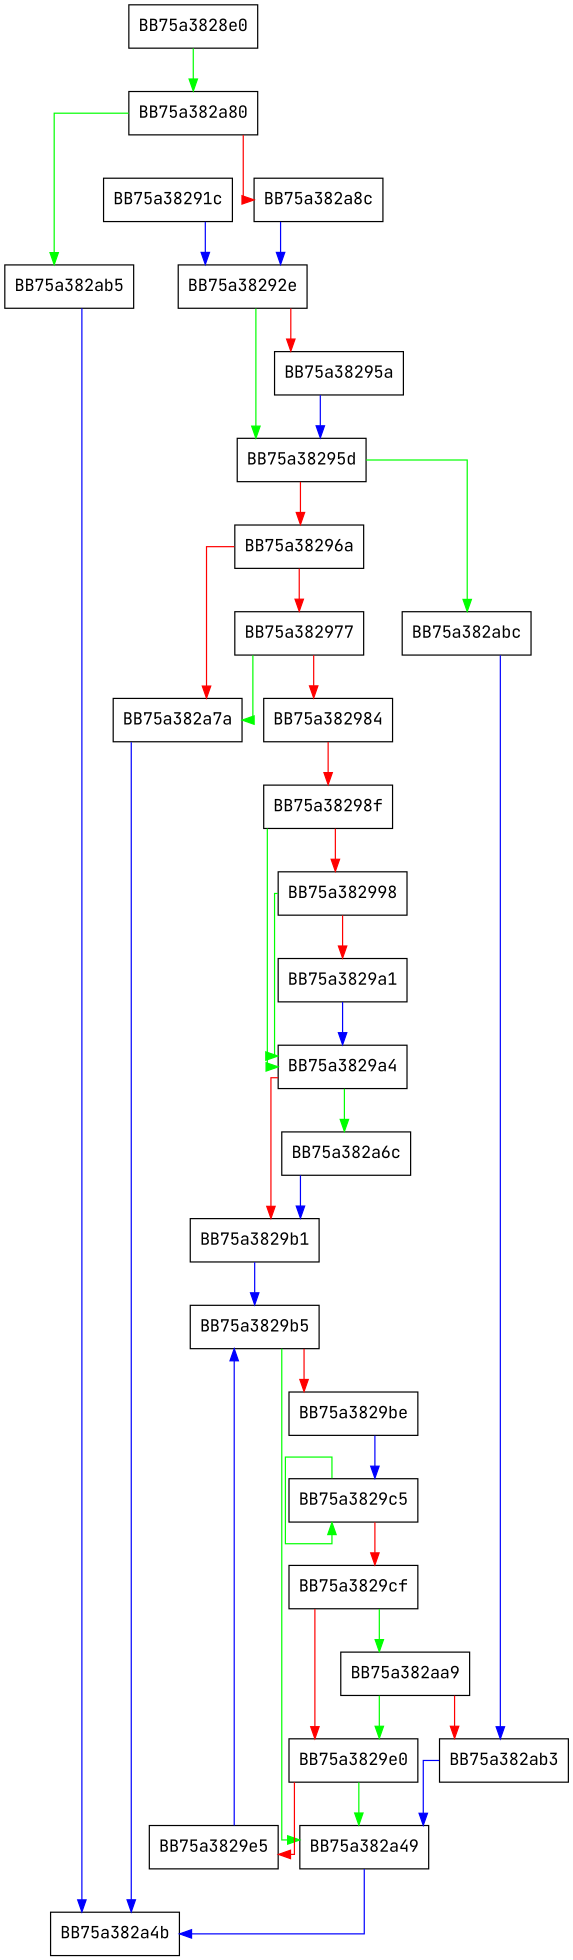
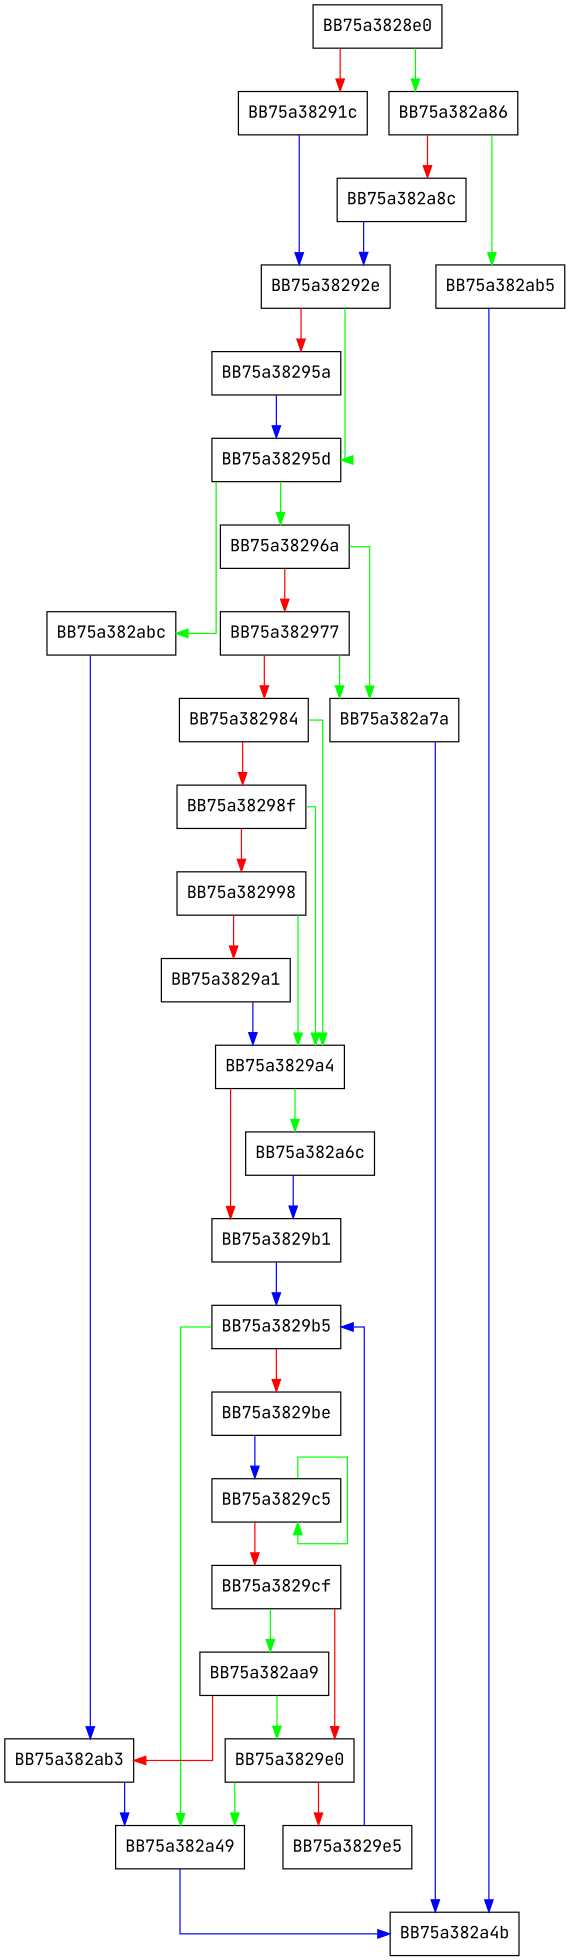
edge "BB75a3828e0" -> "BB75a38291c": added
node "BB75a382a80": label "BB75a382a80" -> "BB75a382a86"
edge "BB75a38295d" -> "BB75a38296a": color red -> green
edge "BB75a38296a" -> "BB75a382a7a": color red -> green
edge "BB75a382984" -> "BB75a3829a4": added
